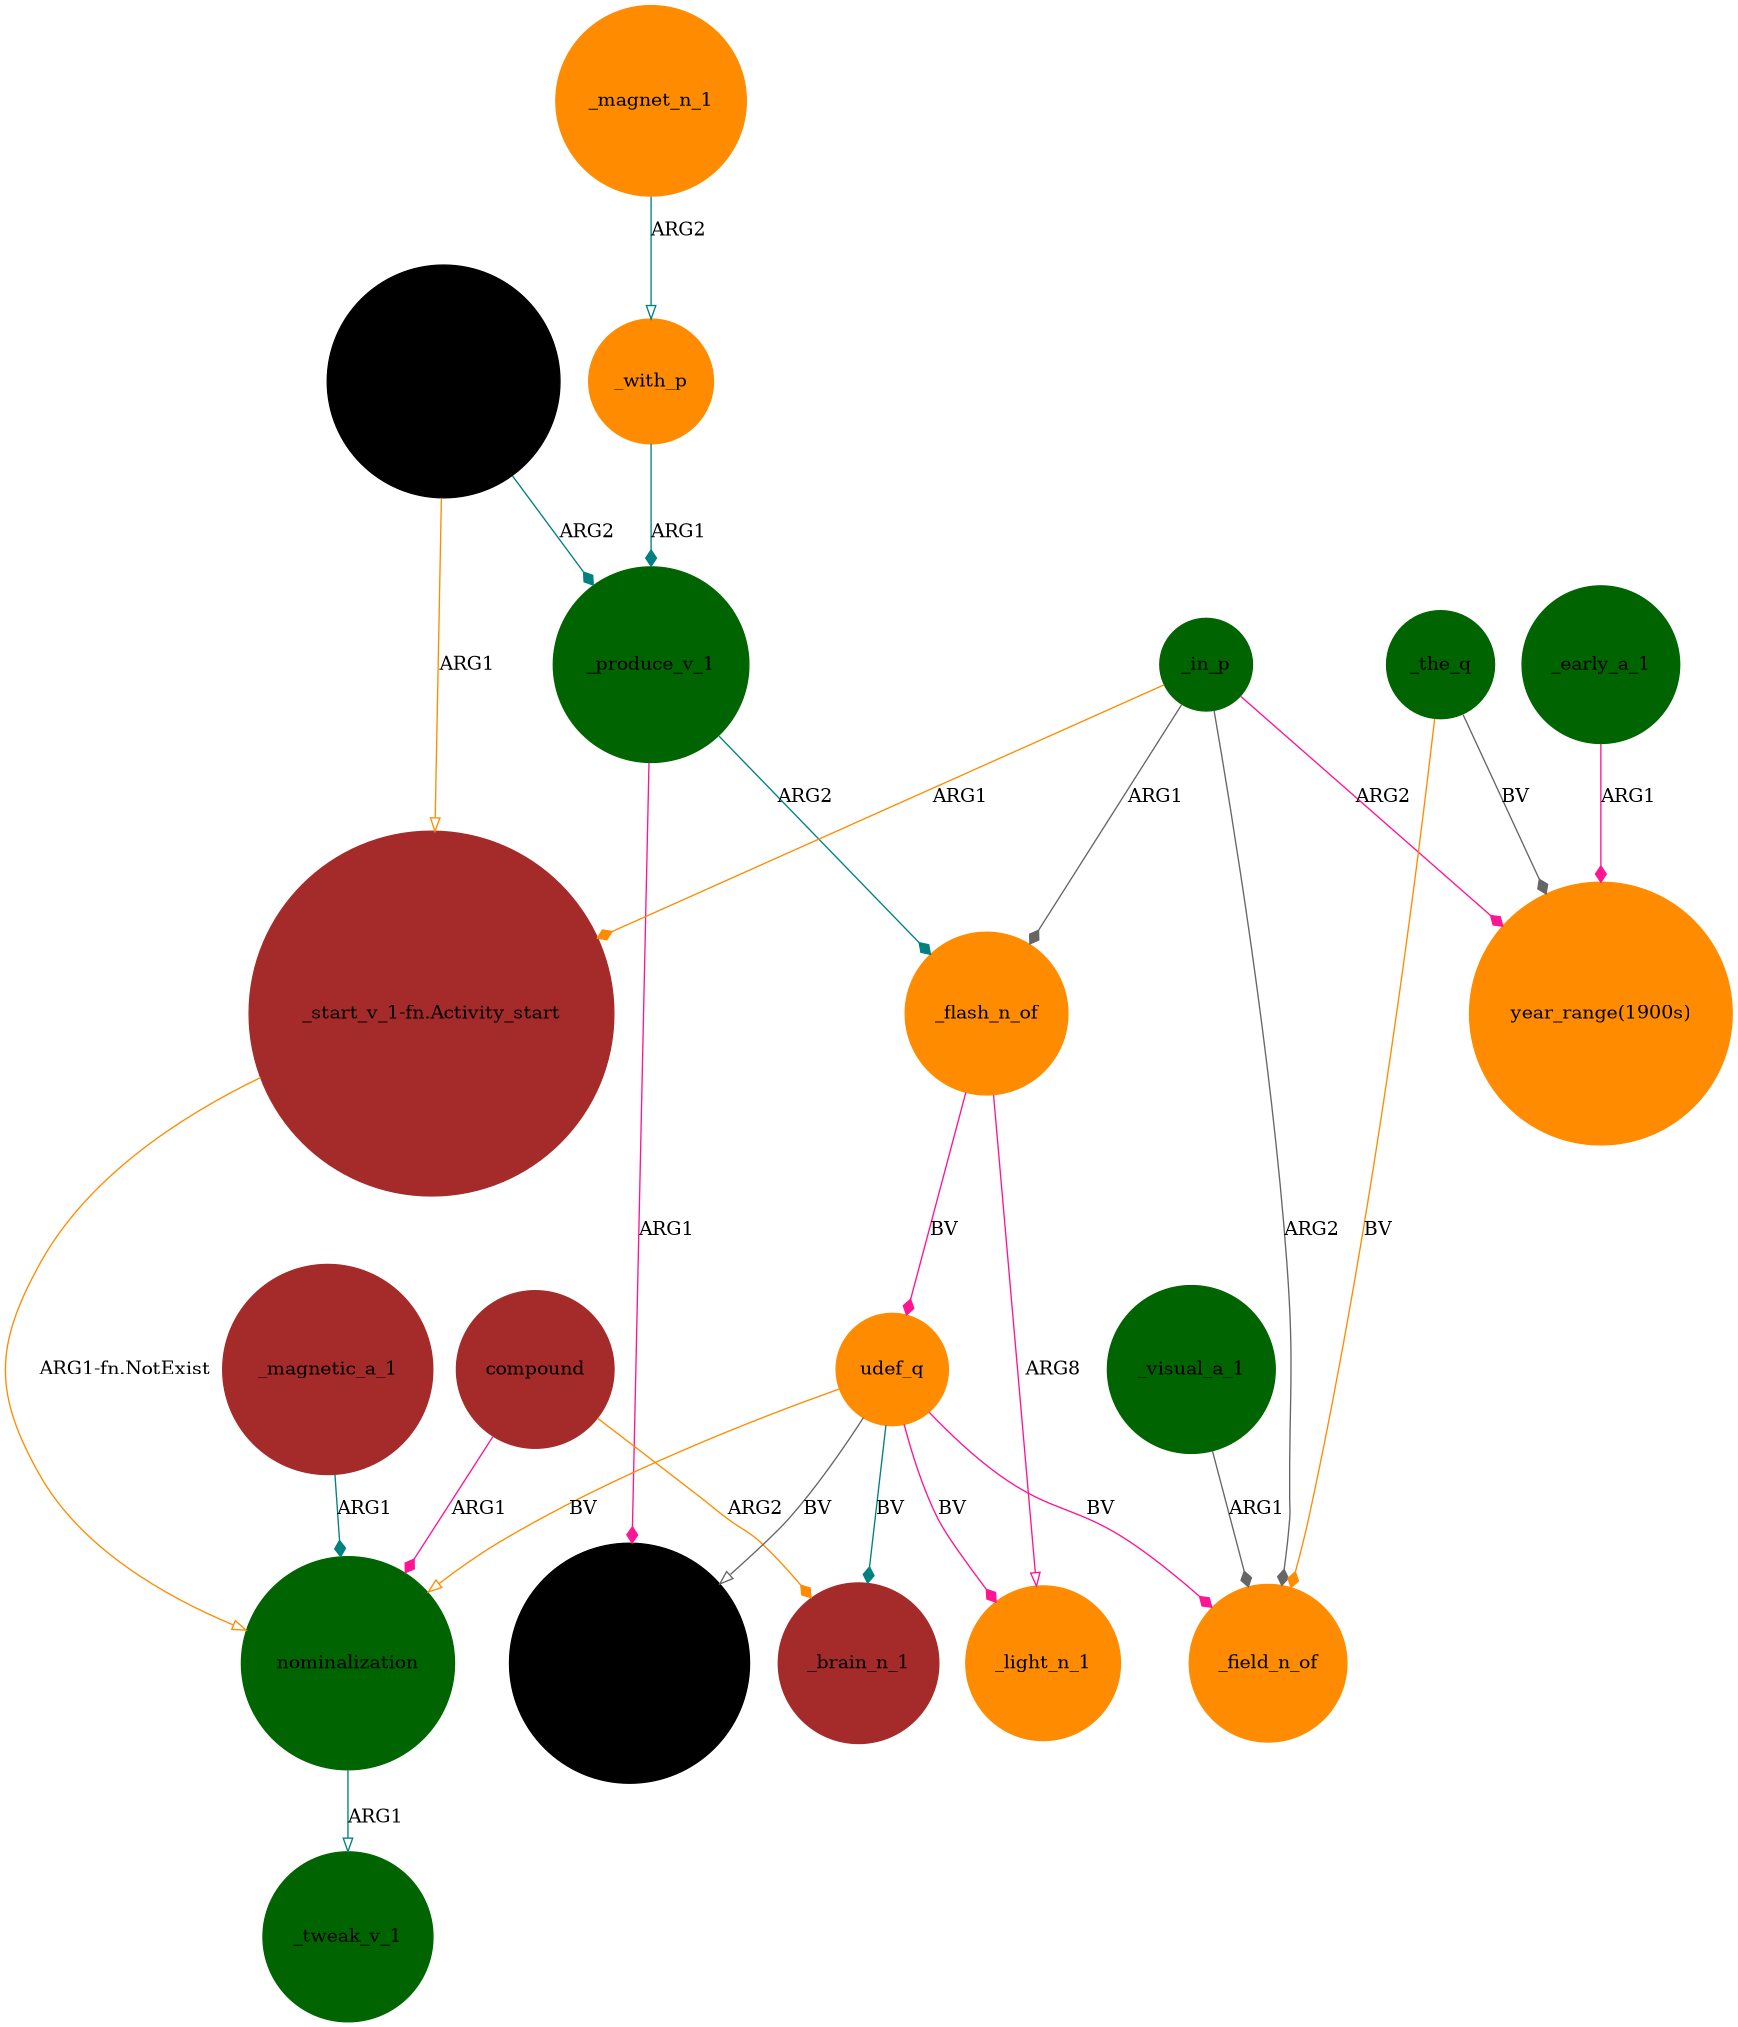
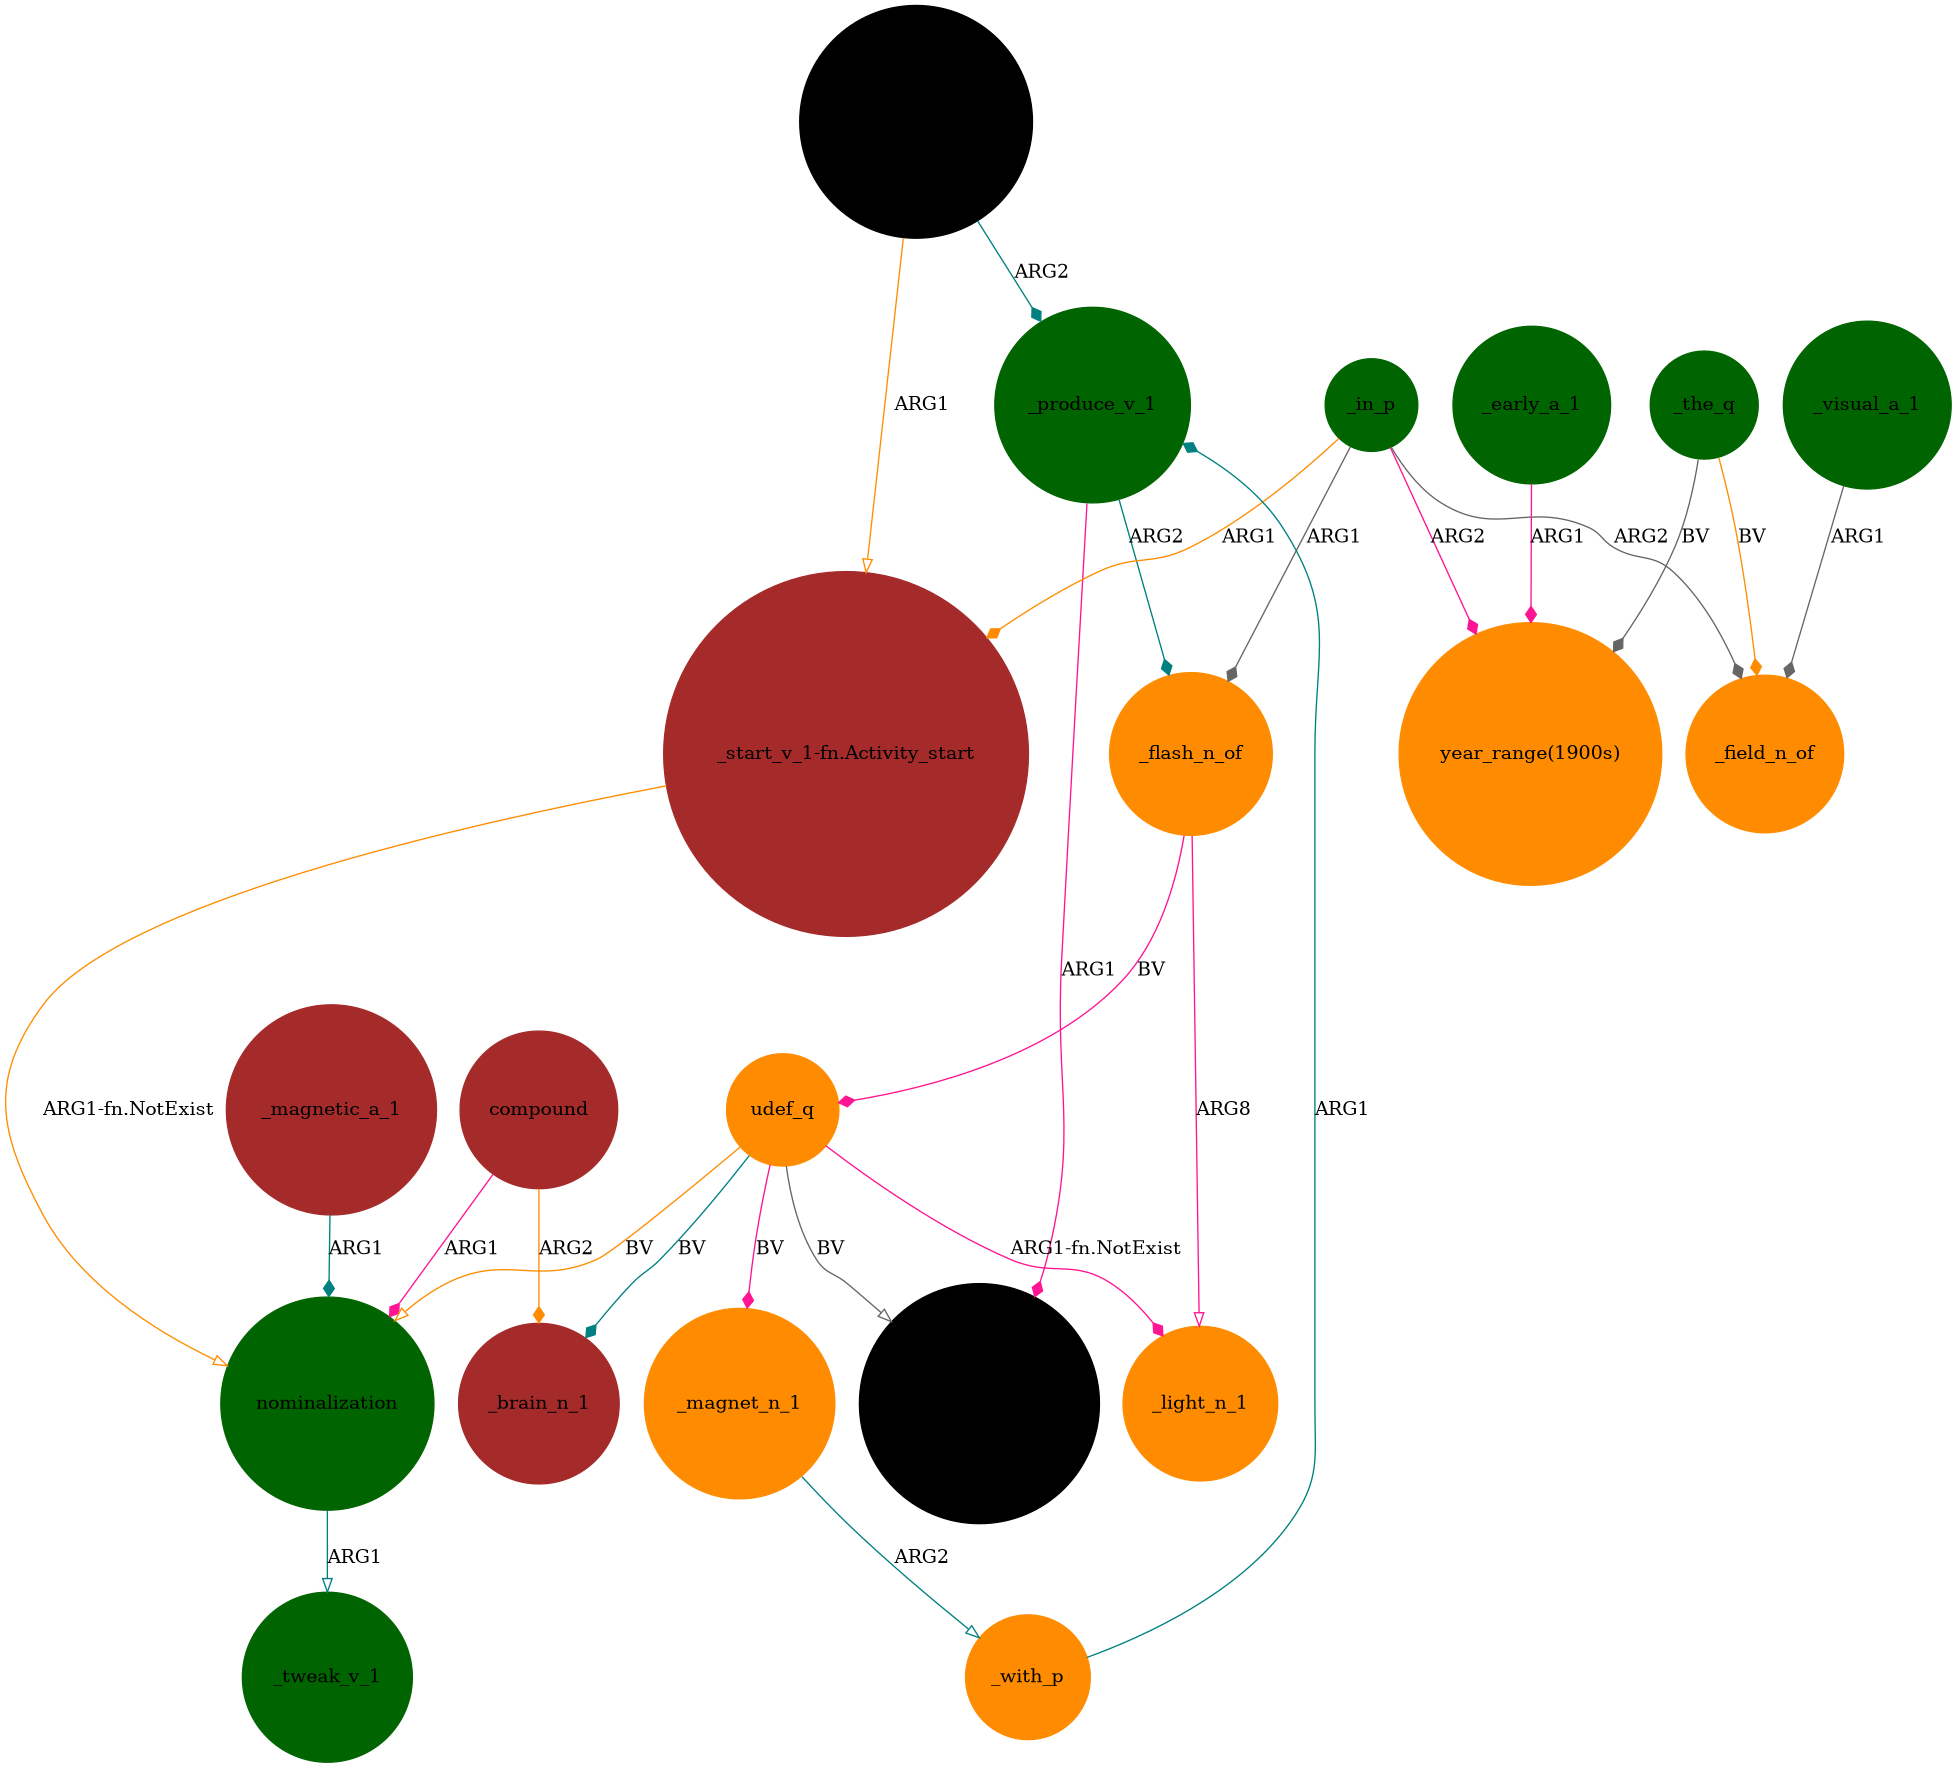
edge "udef_q" -> "_field_n_of": now "udef_q" -> "_magnet_n_1"
edge "udef_q" -> "_light_n_1": label "BV" -> "ARG1-fn.NotExist"
